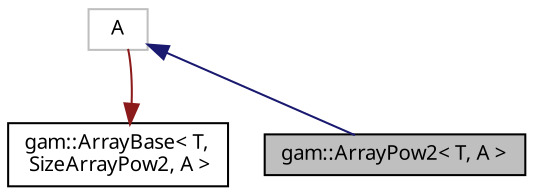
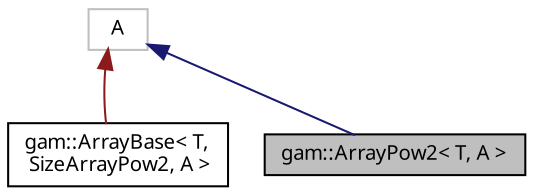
edge "A" -> "gam::ArrayBase< T, SizeArrayPow2, A >": reversed
